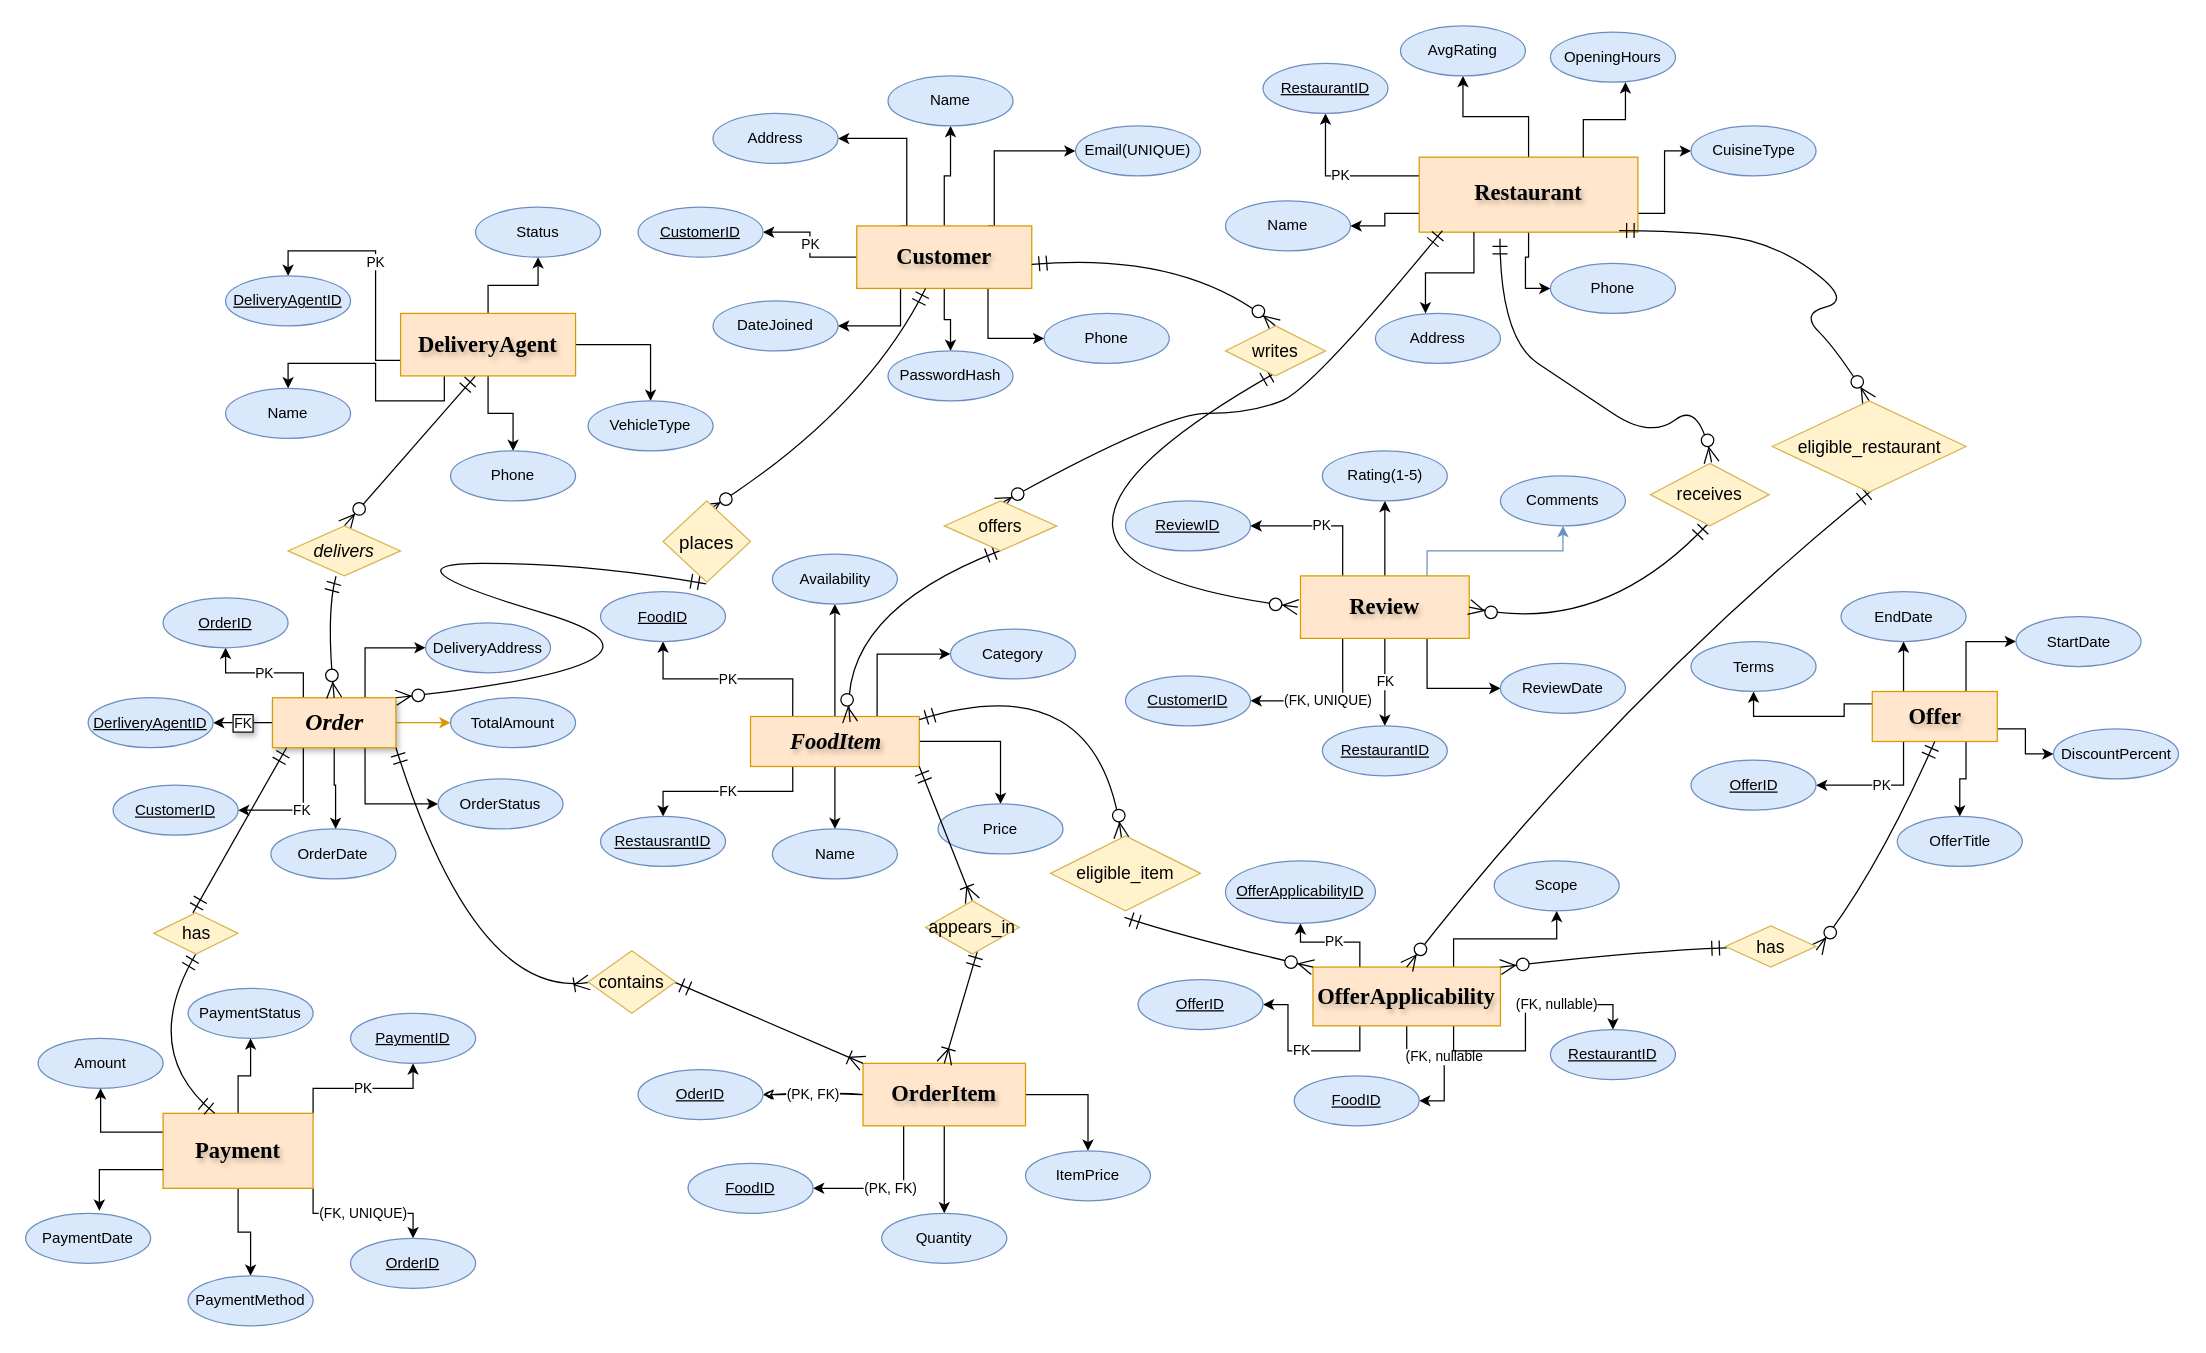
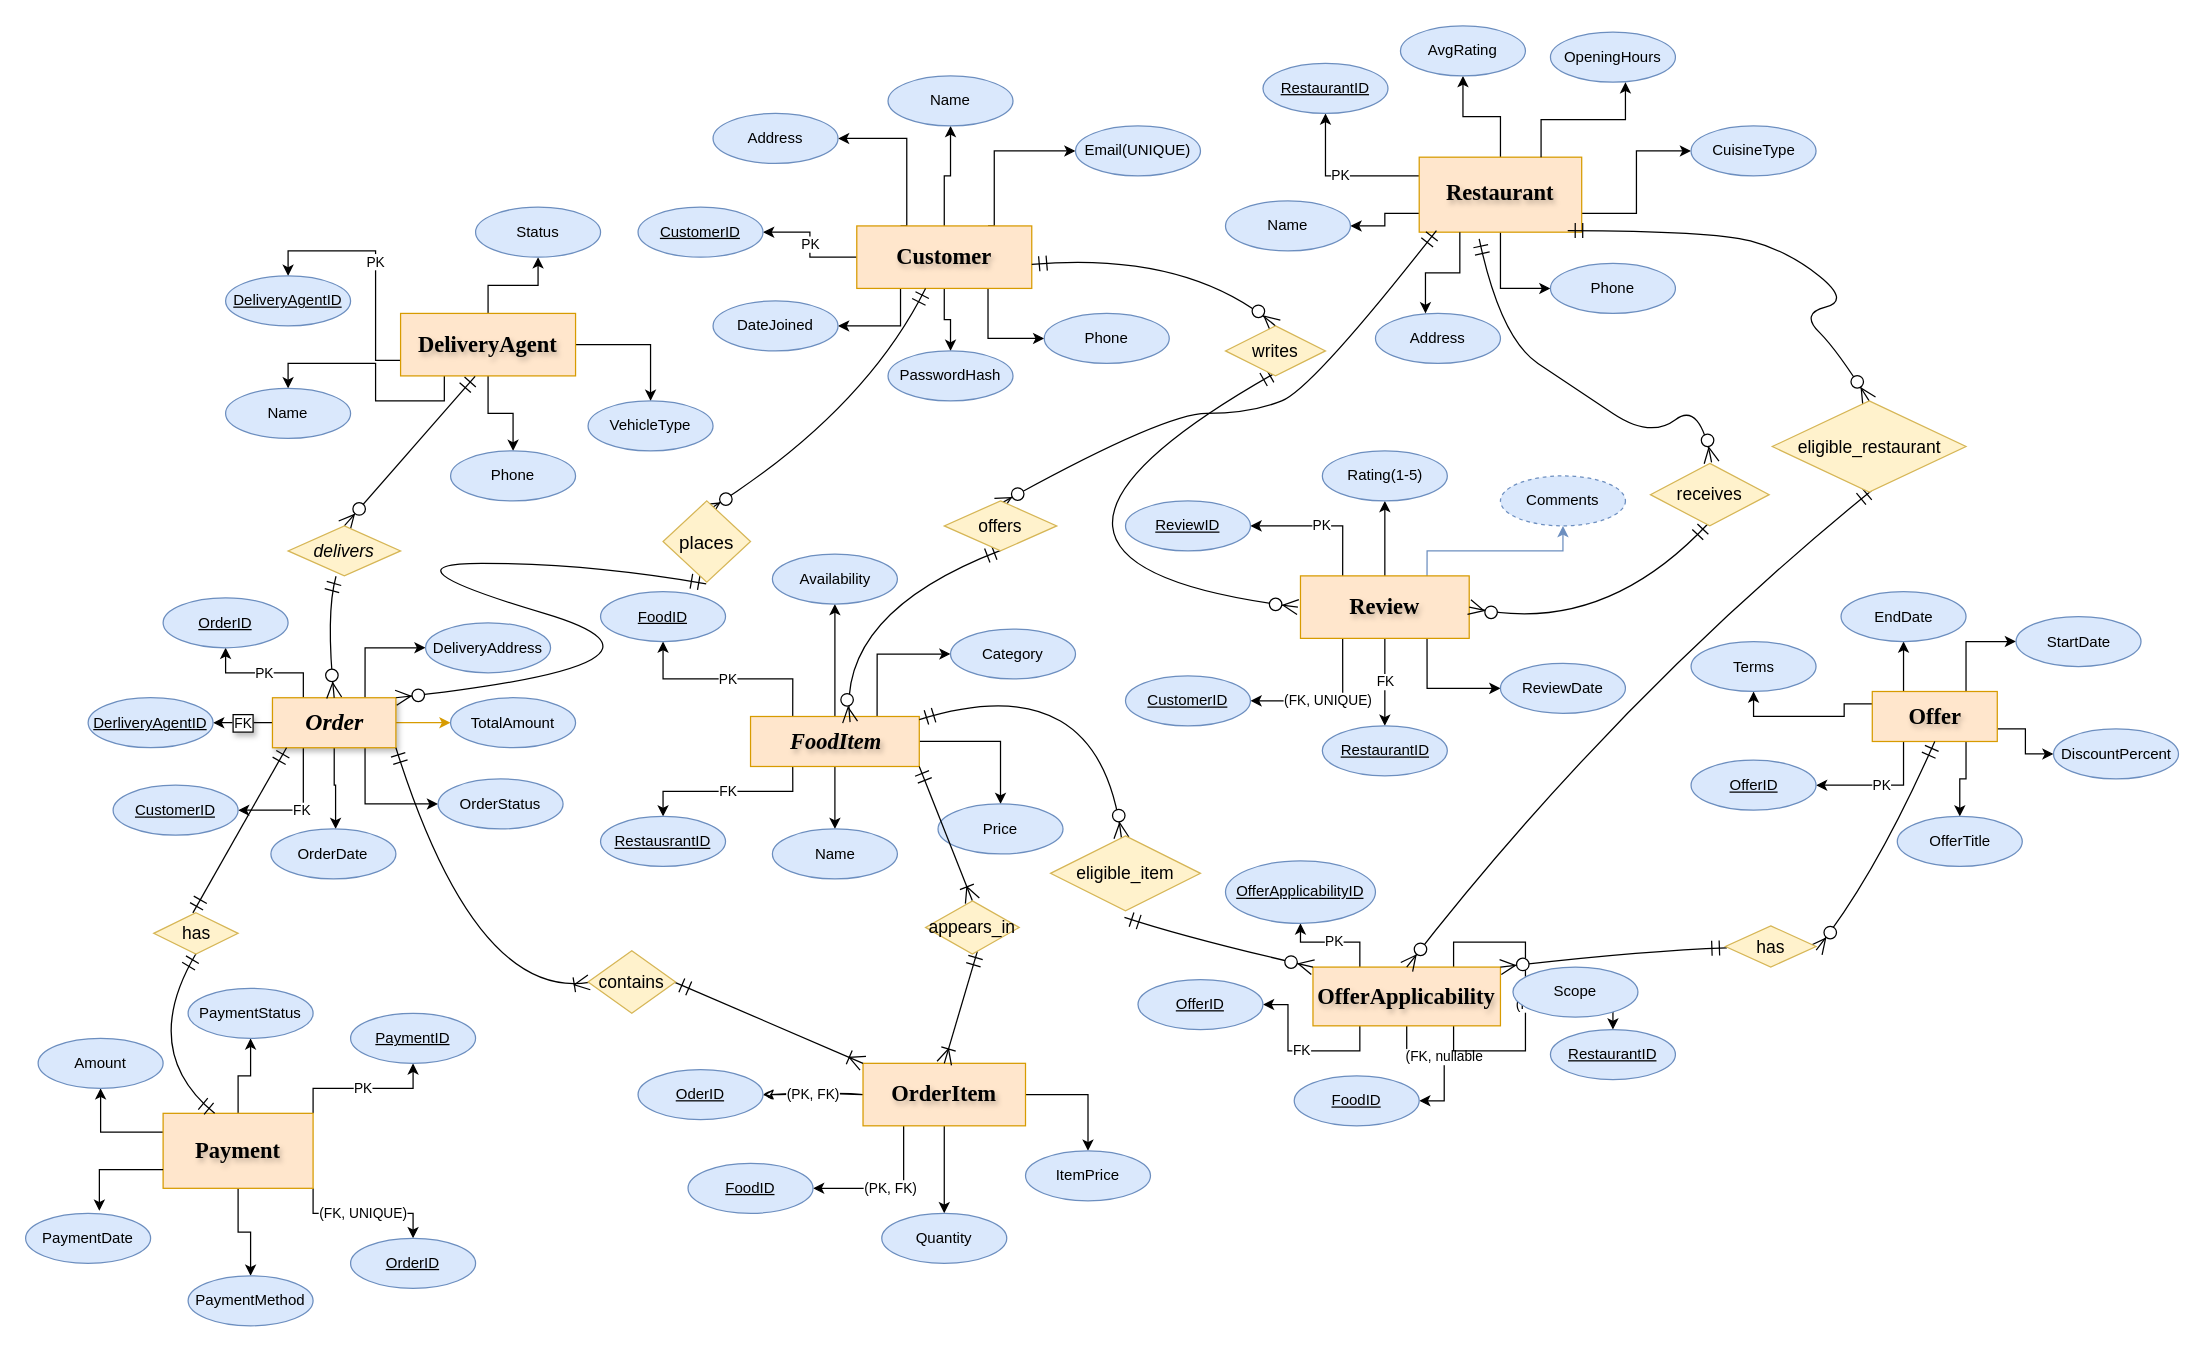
node "Restaurant": size 219x75 -> 163x75
node "Comments": style solid -> dashed
node "Scope": moved (1557, 886) -> (1576, 992)
